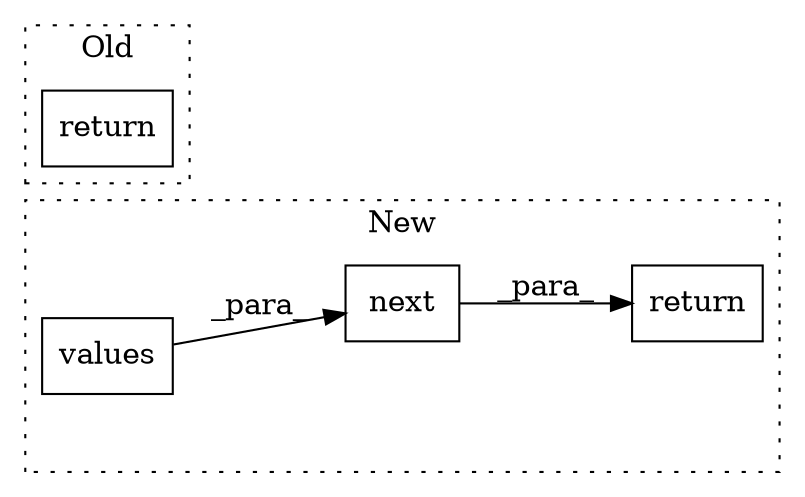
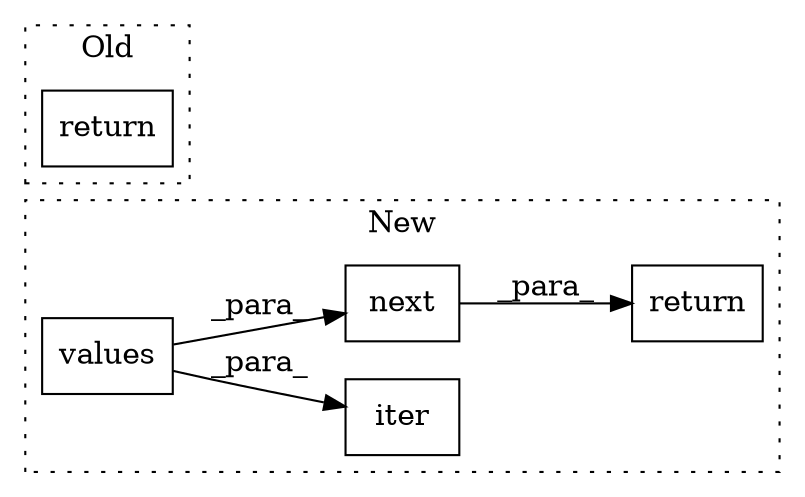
node "iter": added
